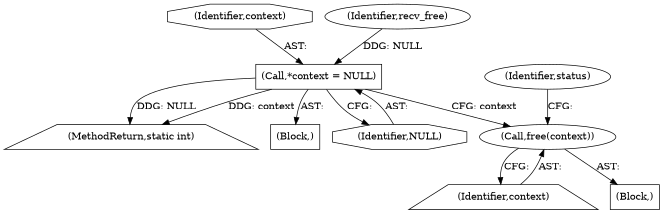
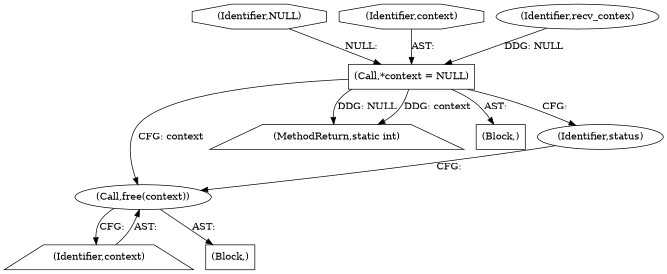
node "(Identifier,recv_free)": label "(Identifier,recv_free)" -> "(Identifier,recv_contex)"
edge "(Identifier,NULL)" -> "(Call,*context = NULL)": label "AST: " -> "NULL: "
edge "(Call,*context = NULL)" -> "(Identifier,NULL)": now "(Call,*context = NULL)" -> "(Identifier,status)"
